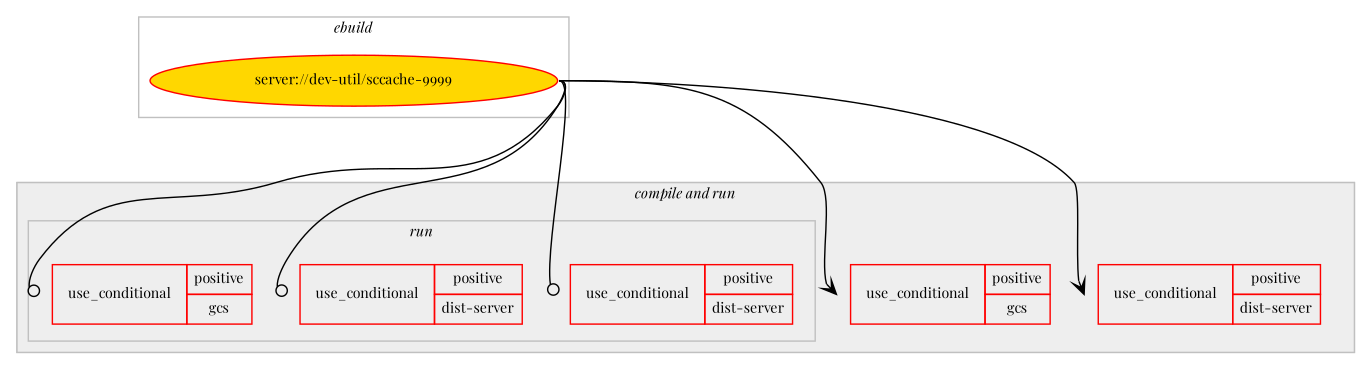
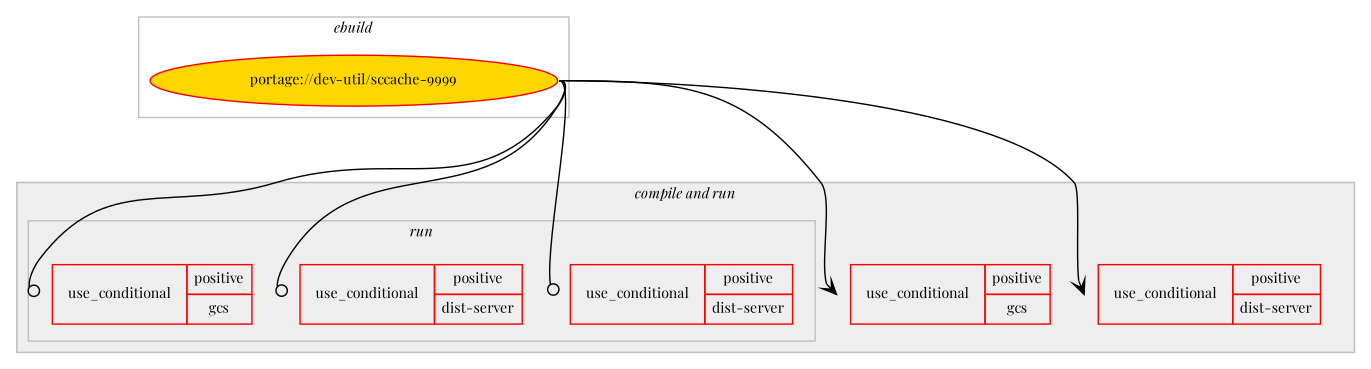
node "server://dev-util/sccache-9999": label "server://dev-util/sccache-9999" -> "portage://dev-util/sccache-9999"
